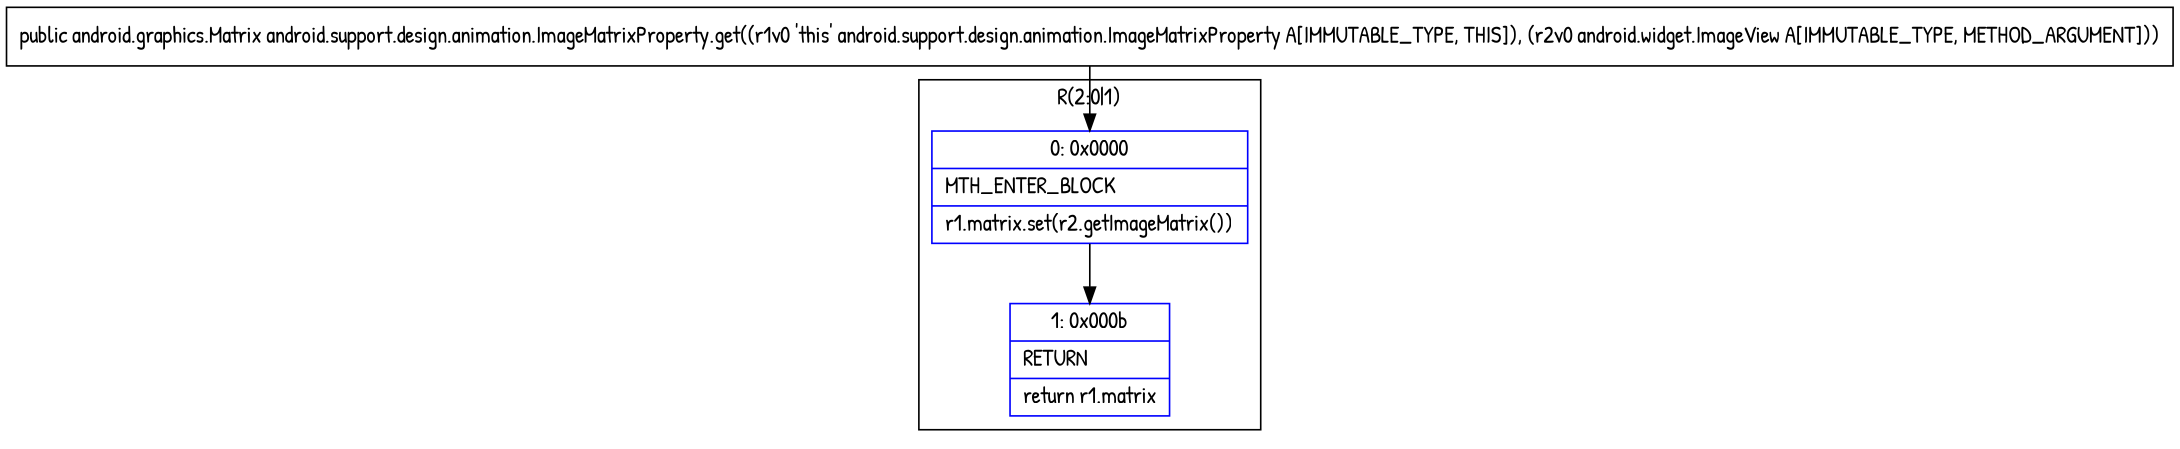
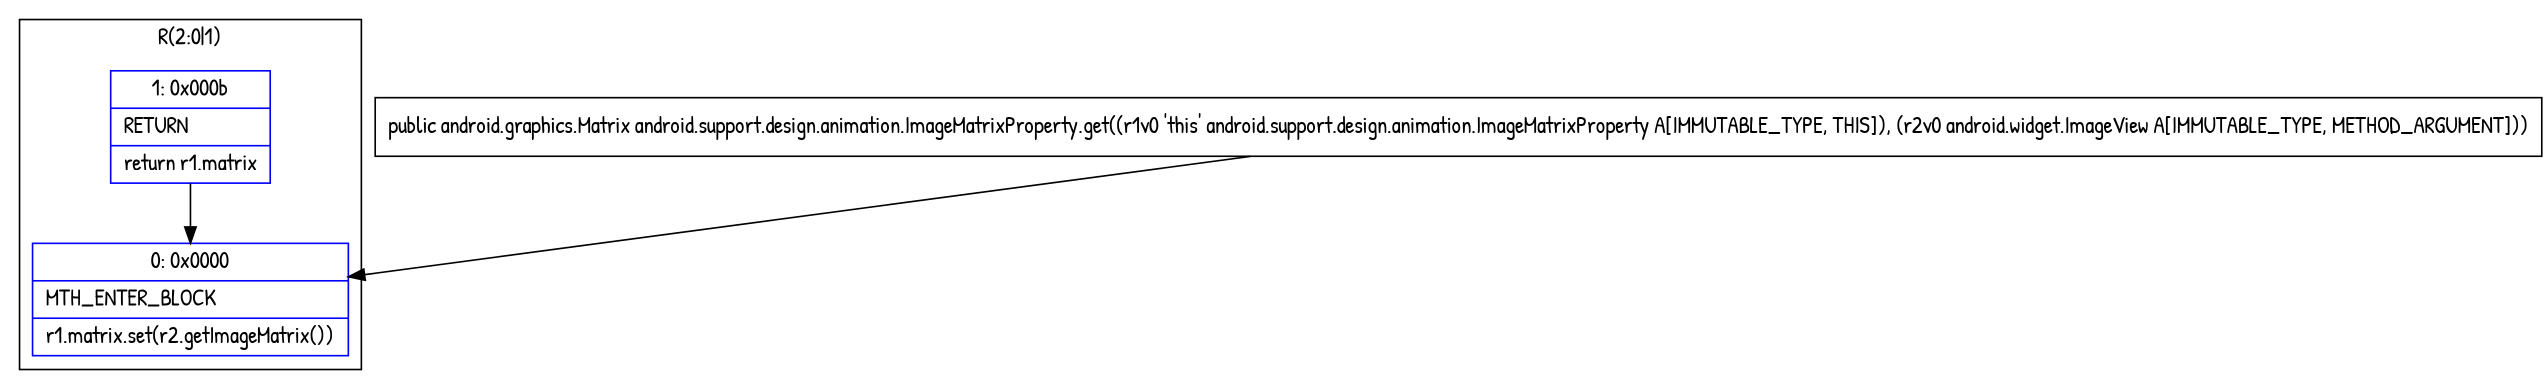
edge "0: 0x0000" -> "1: 0x000b": reversed
